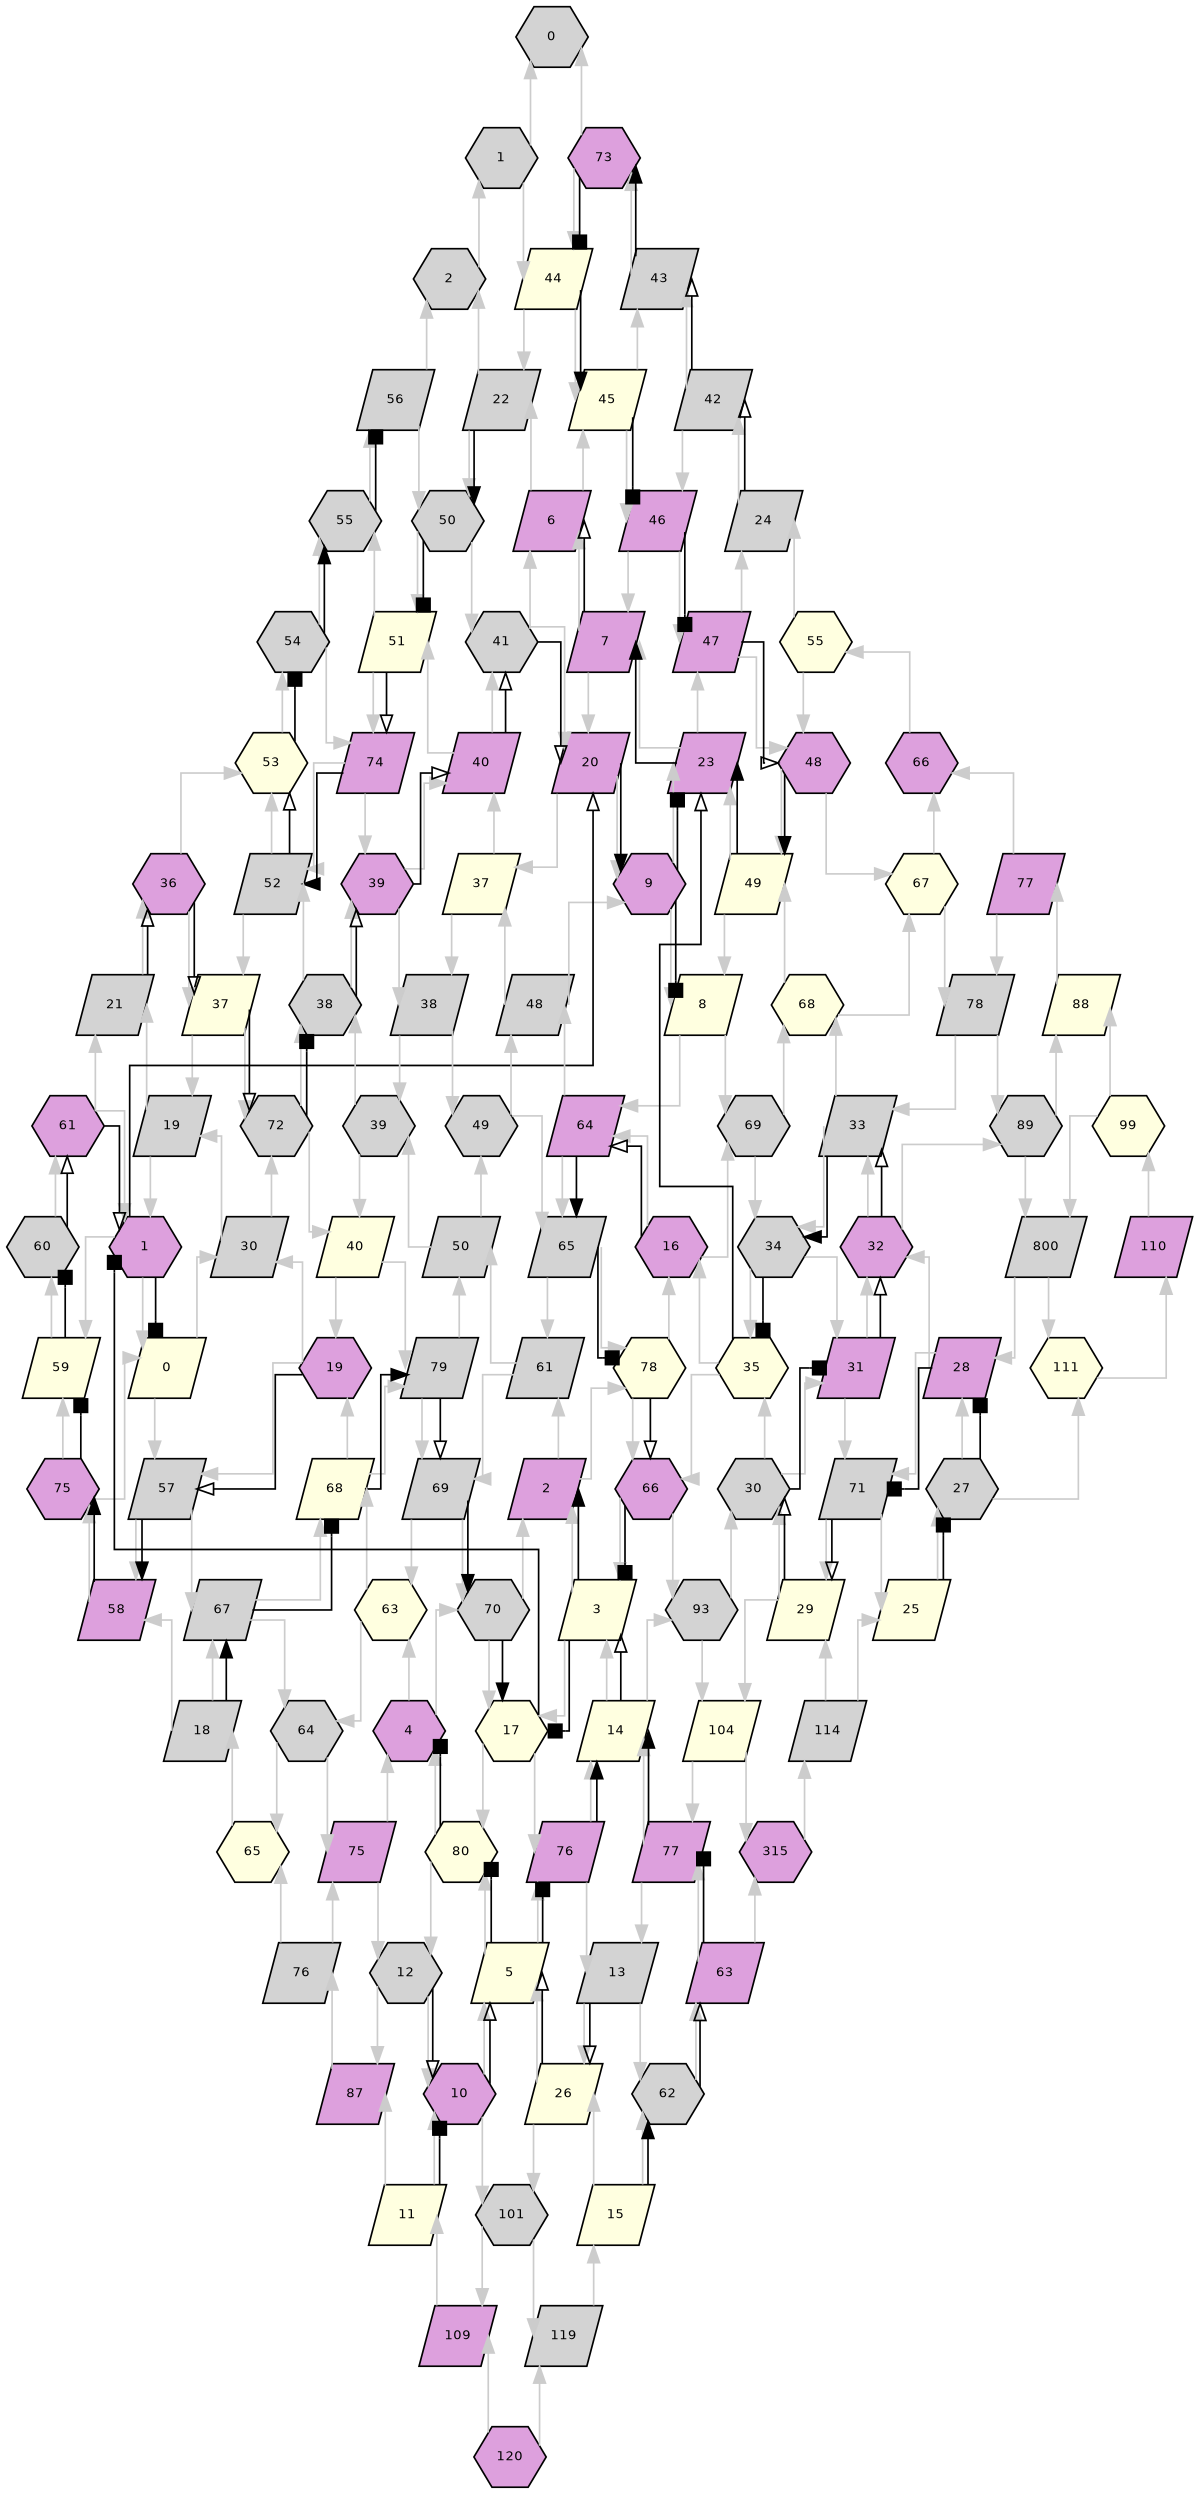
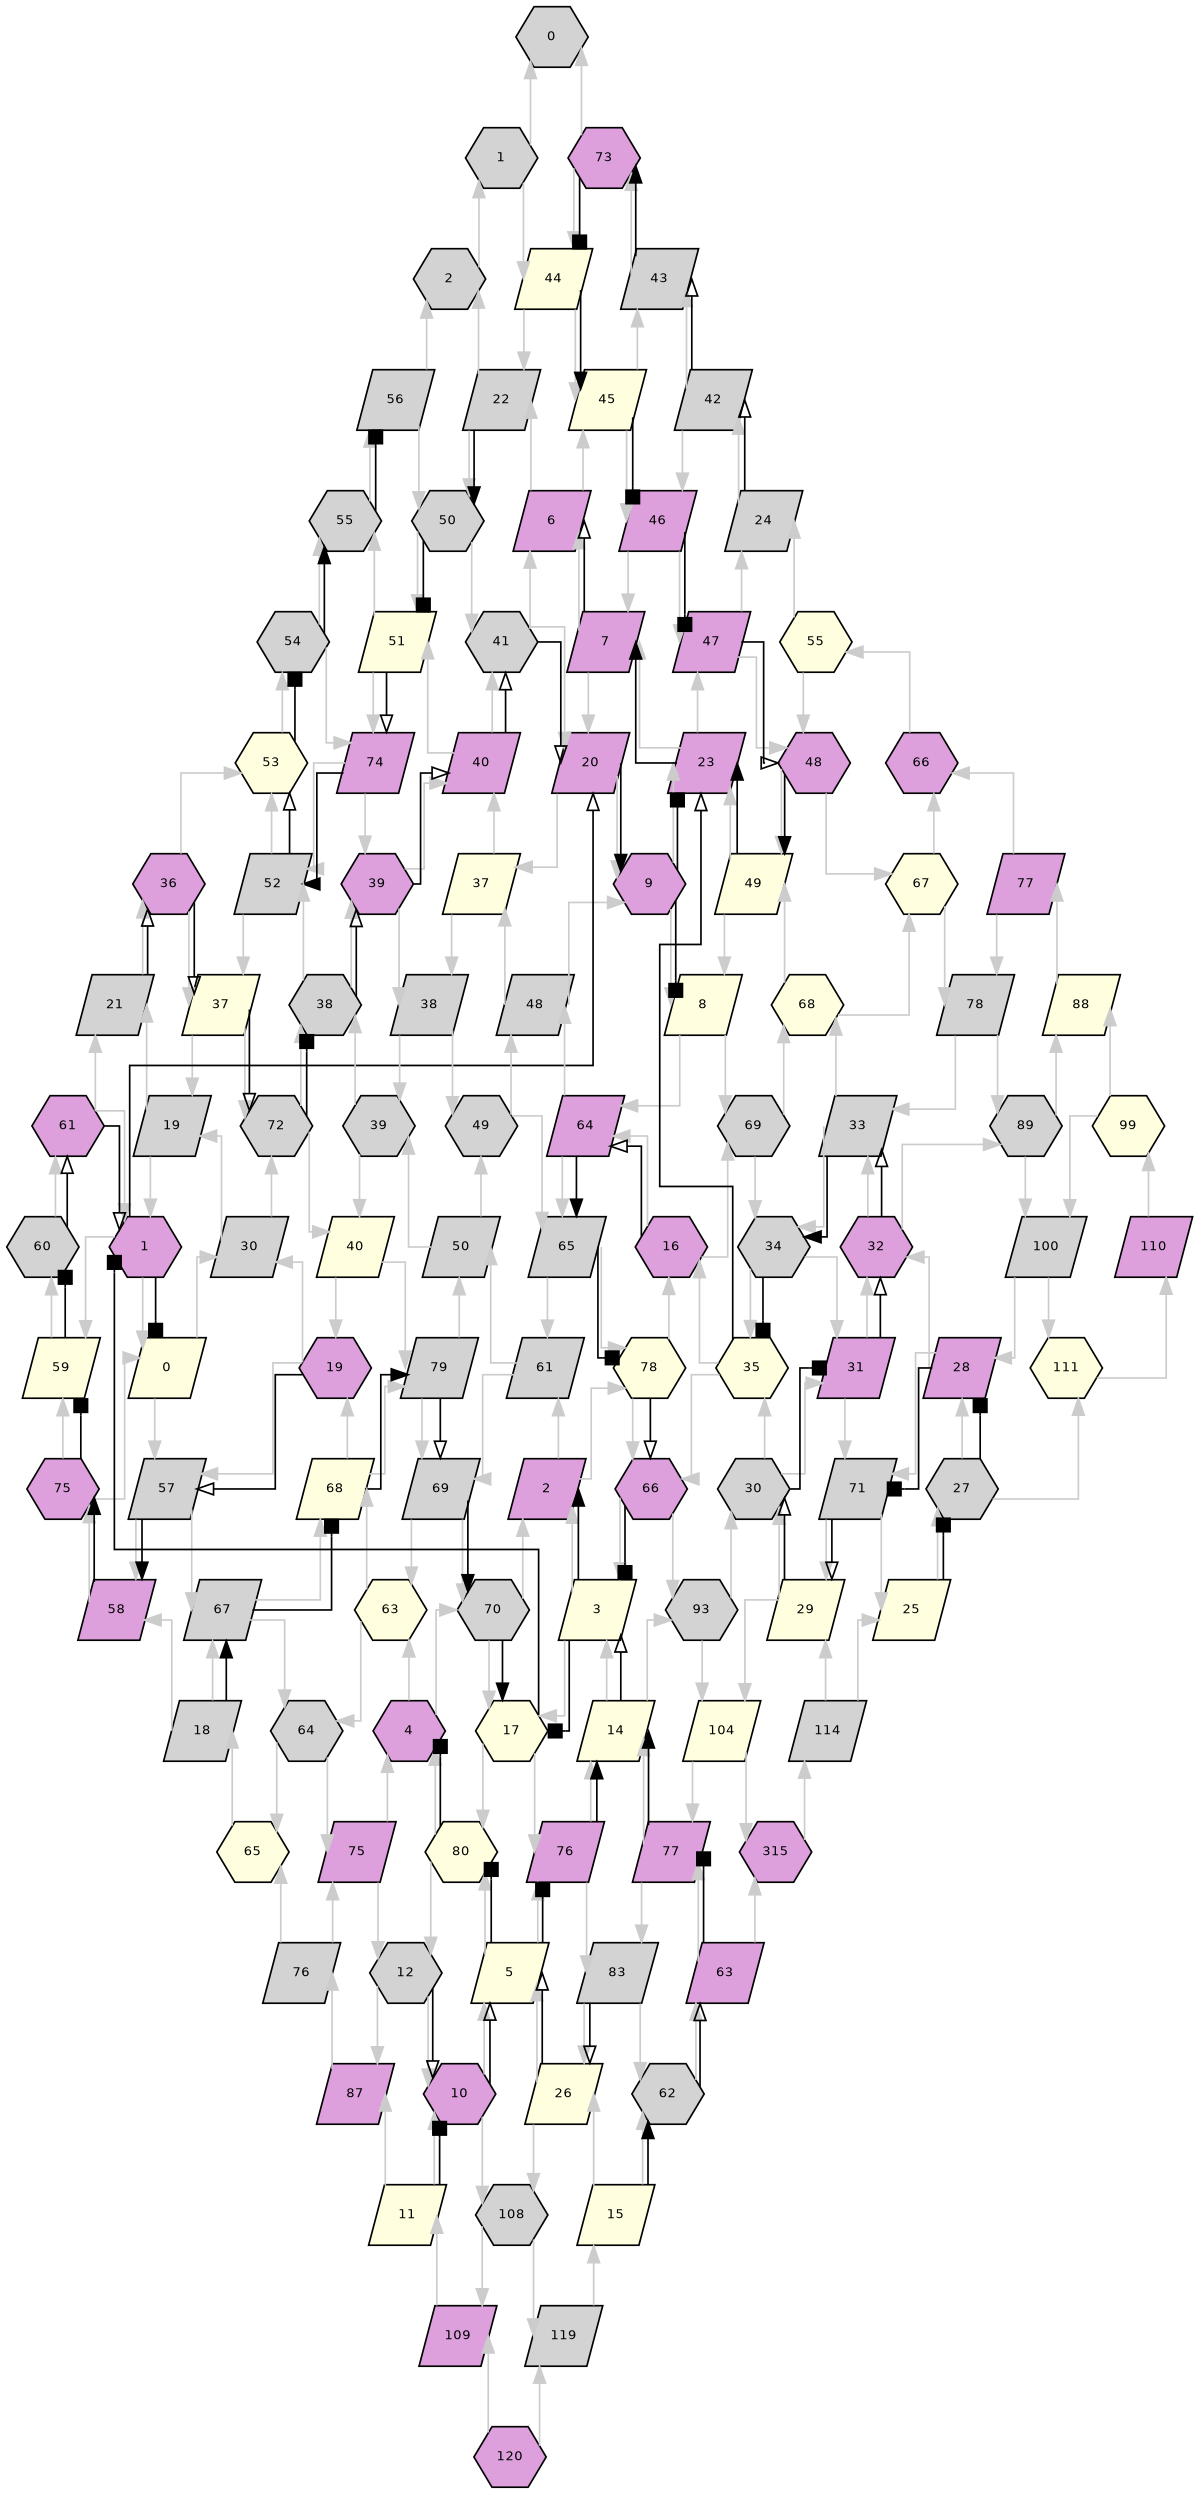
node "800": label "800" -> "100"
node "13": label "13" -> "83"
node "101": label "101" -> "108"
